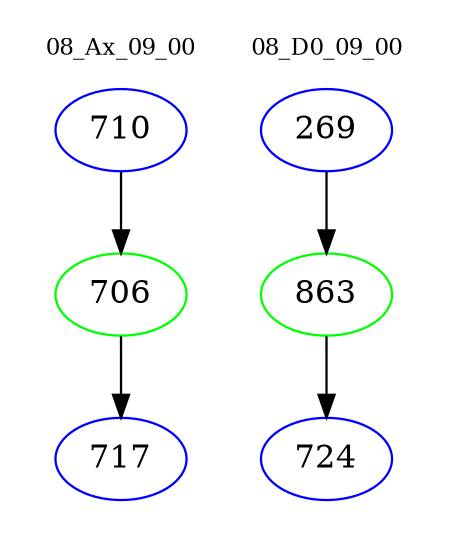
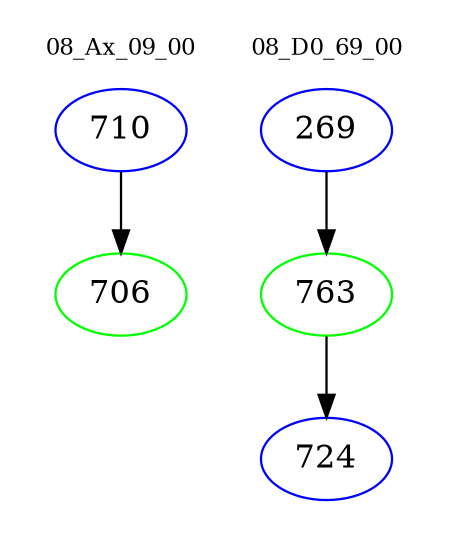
cluster "08_D0_09_00": label "08_D0_09_00" -> "08_D0_69_00"
node "863": label "863" -> "763"
node "717": removed
